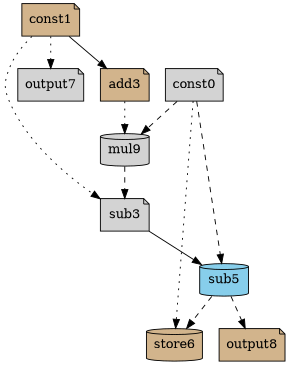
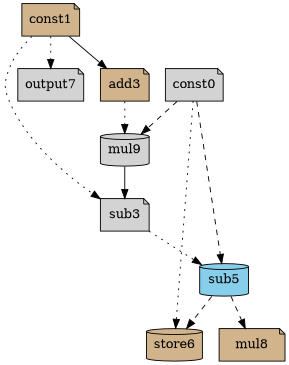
edge "mul9" -> "sub3": style dashed -> solid
edge "sub3" -> "sub5": style solid -> dotted
node "output8": label "output8" -> "mul8"
